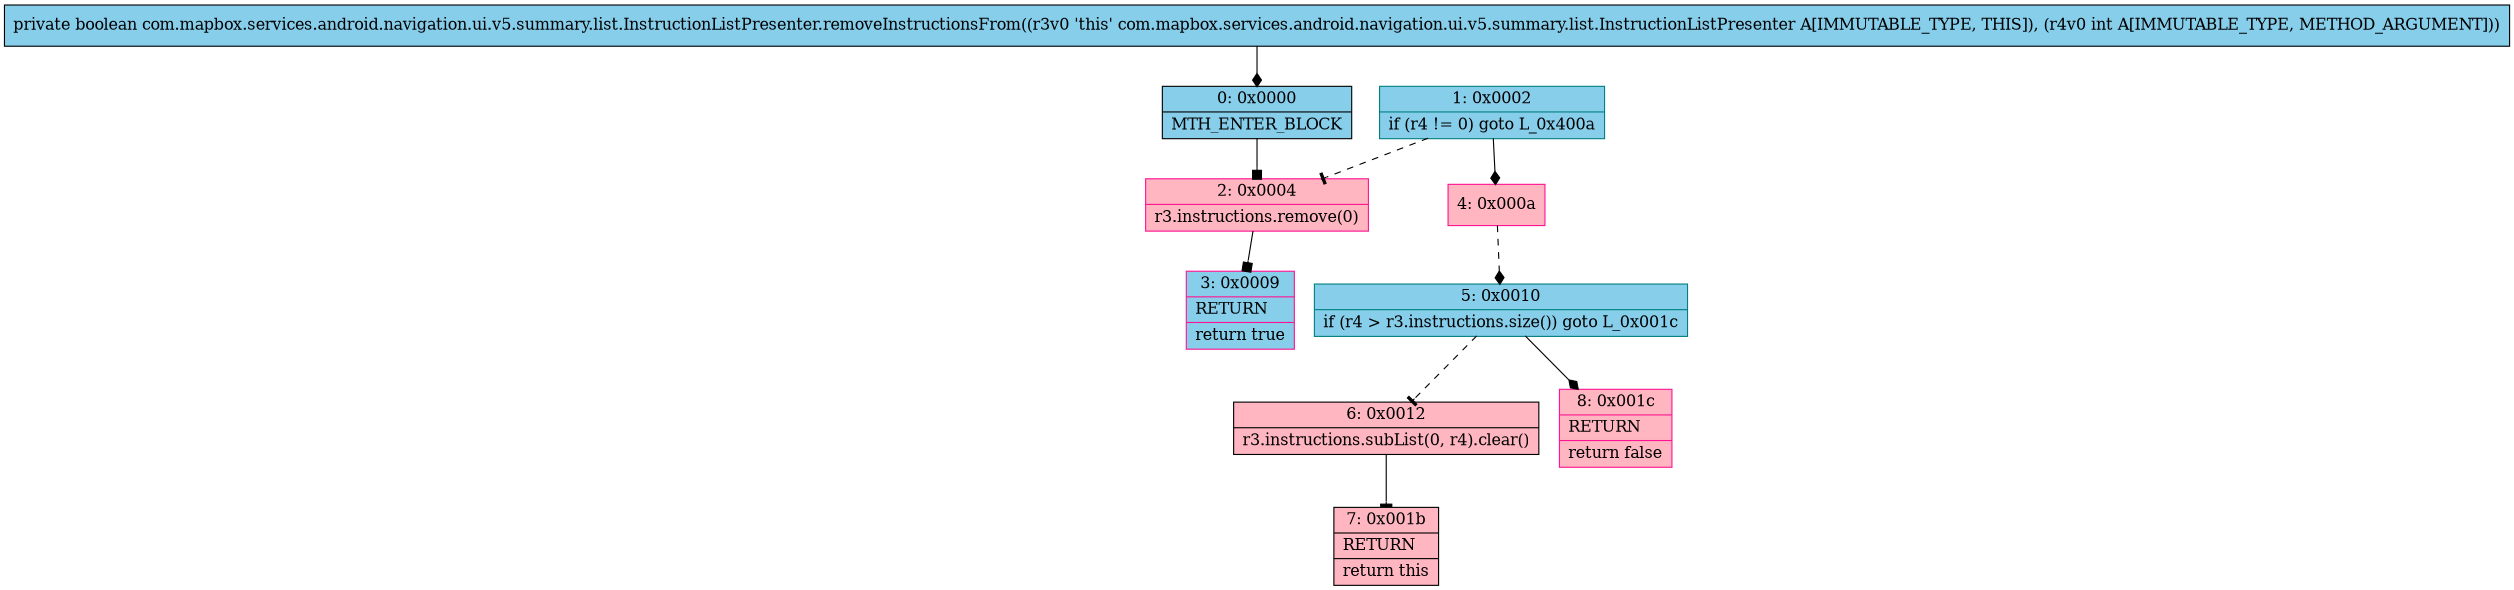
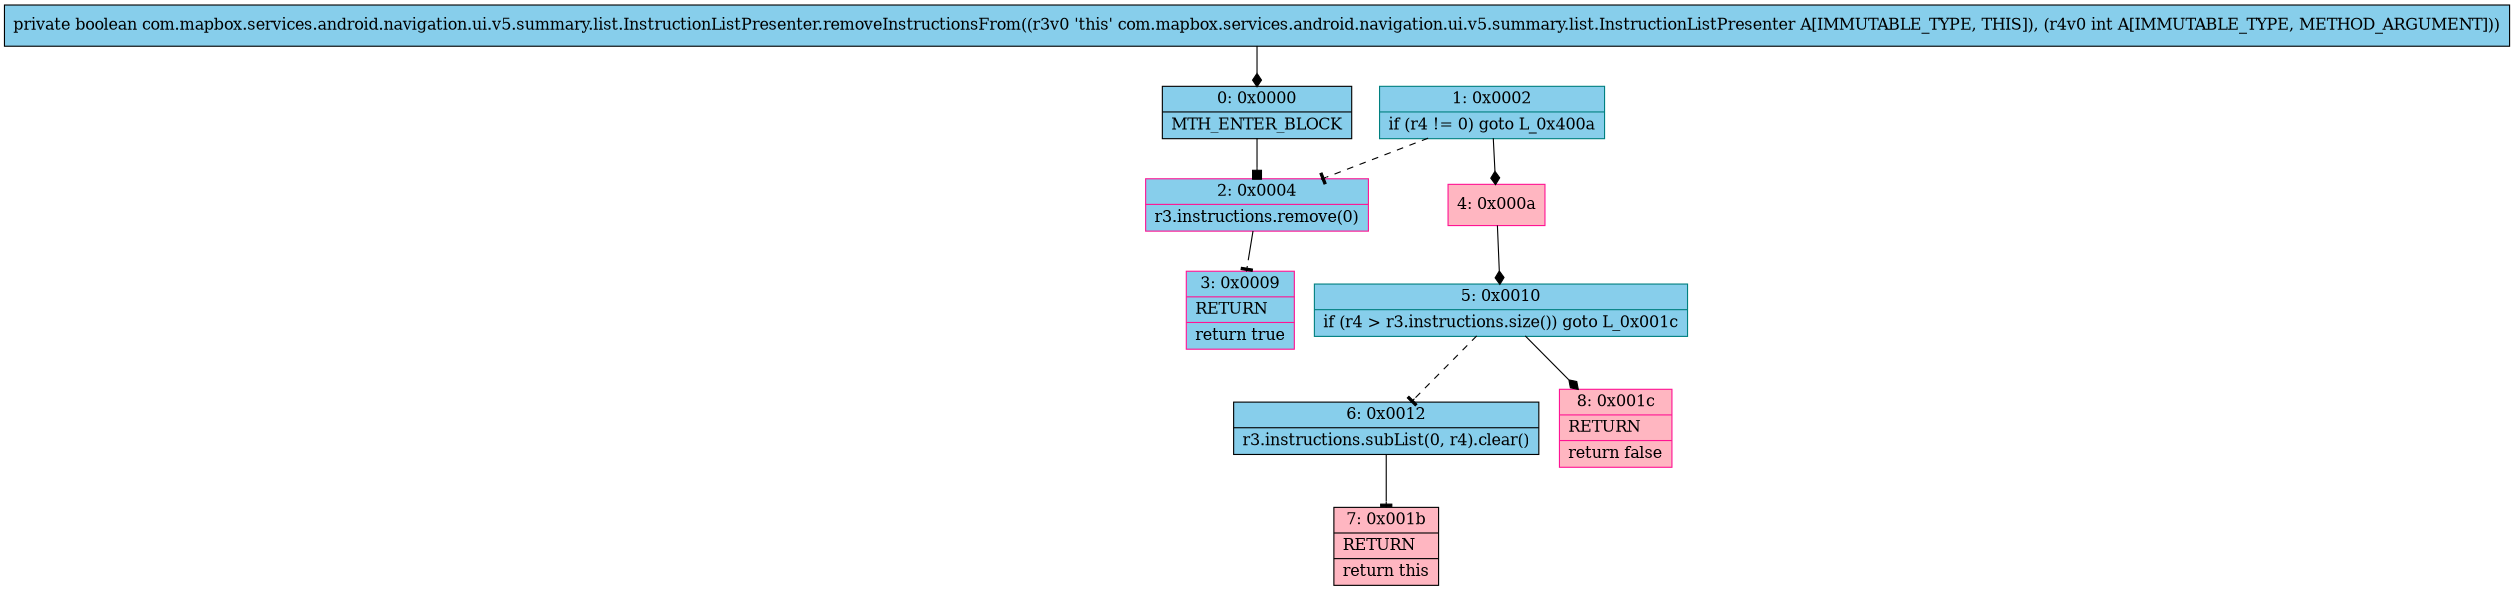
node "2: 0x0004": fillcolor lightpink -> skyblue
edge "2: 0x0004" -> "3: 0x0009": arrowhead box -> tee
edge "4: 0x000a" -> "5: 0x0010": style dashed -> solid
node "6: 0x0012": fillcolor lightpink -> skyblue
